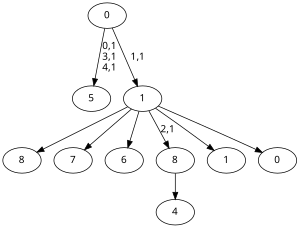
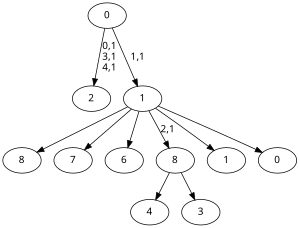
node "5": label "5" -> "2"
node "3": added
